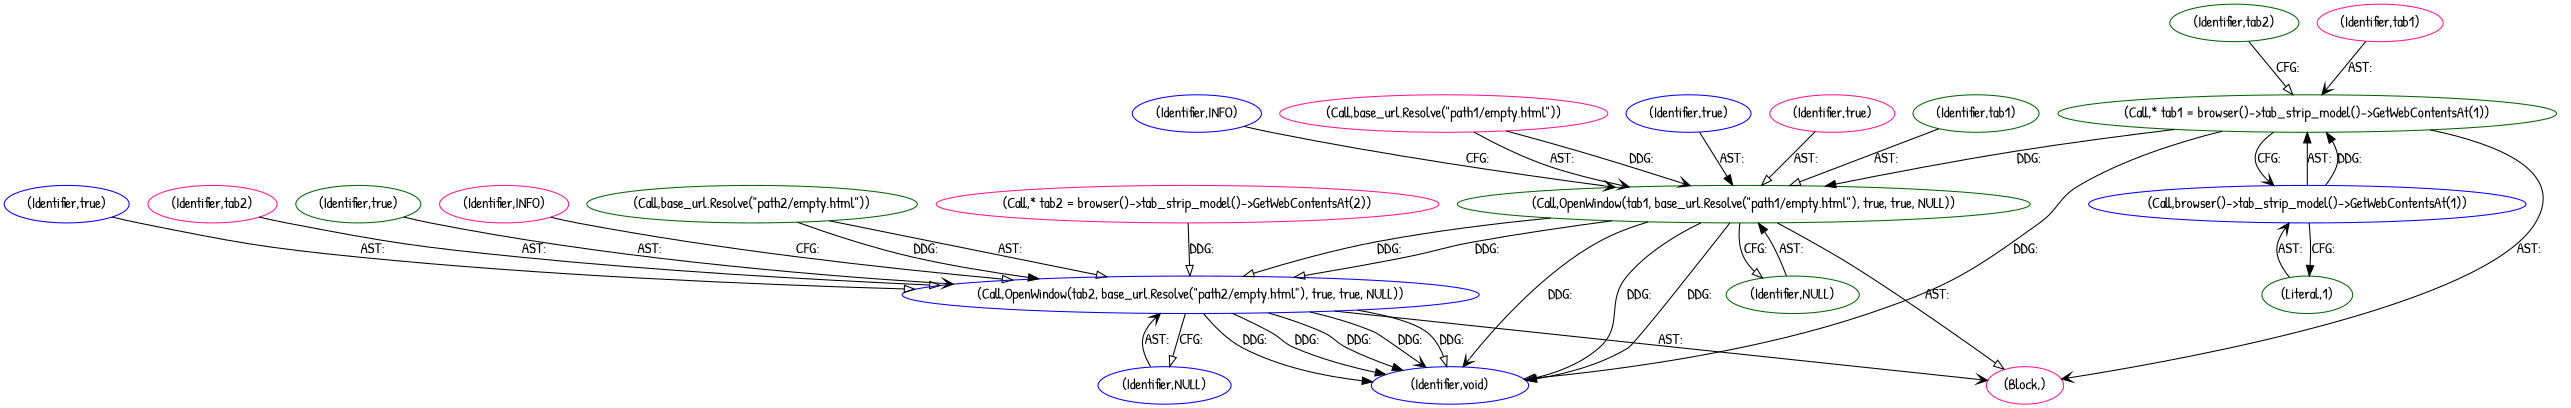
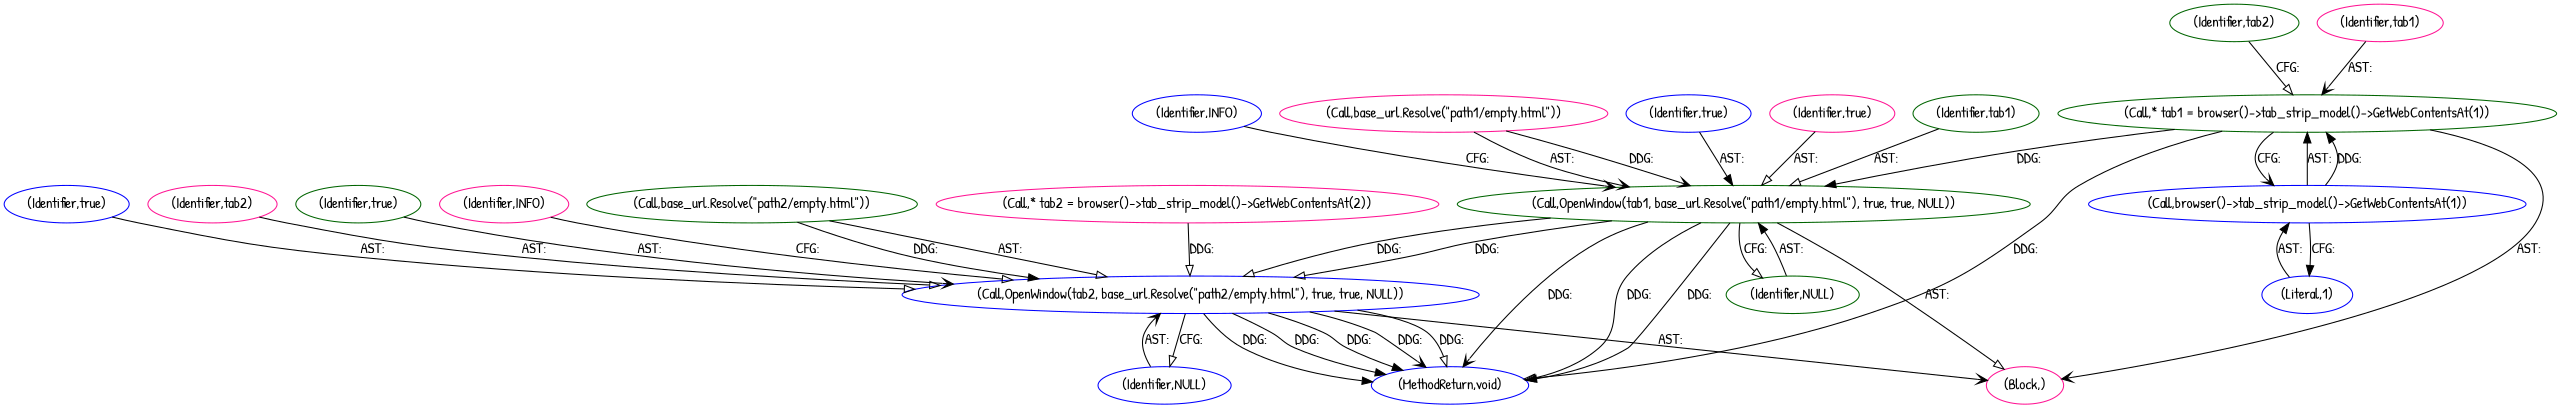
edge "(Literal,1)" -> "(Call,browser()->tab_strip_model()->GetWebContentsAt(1))": arrowhead vee -> normal
node "(Literal,1)": color darkgreen -> blue
node "(Identifier,void)": label "(Identifier,void)" -> "(MethodReturn,void)"
